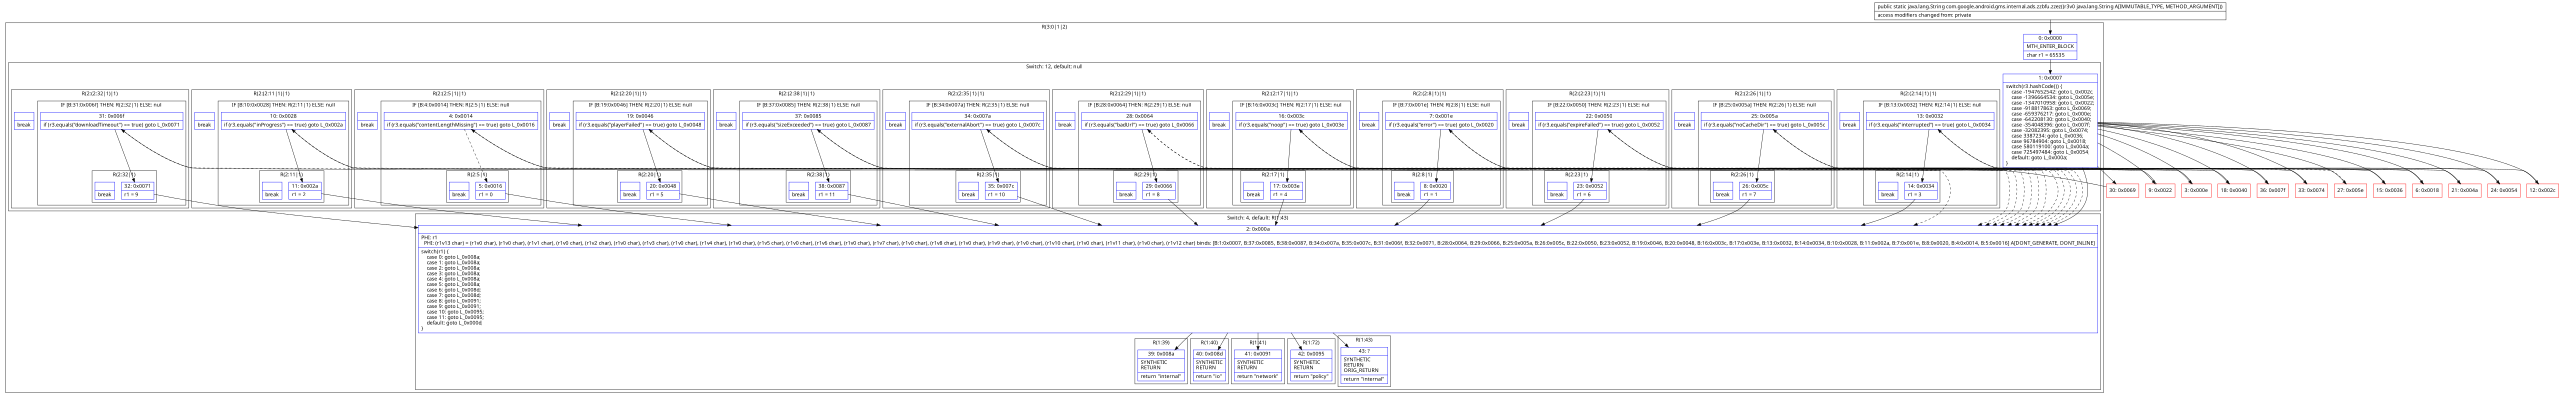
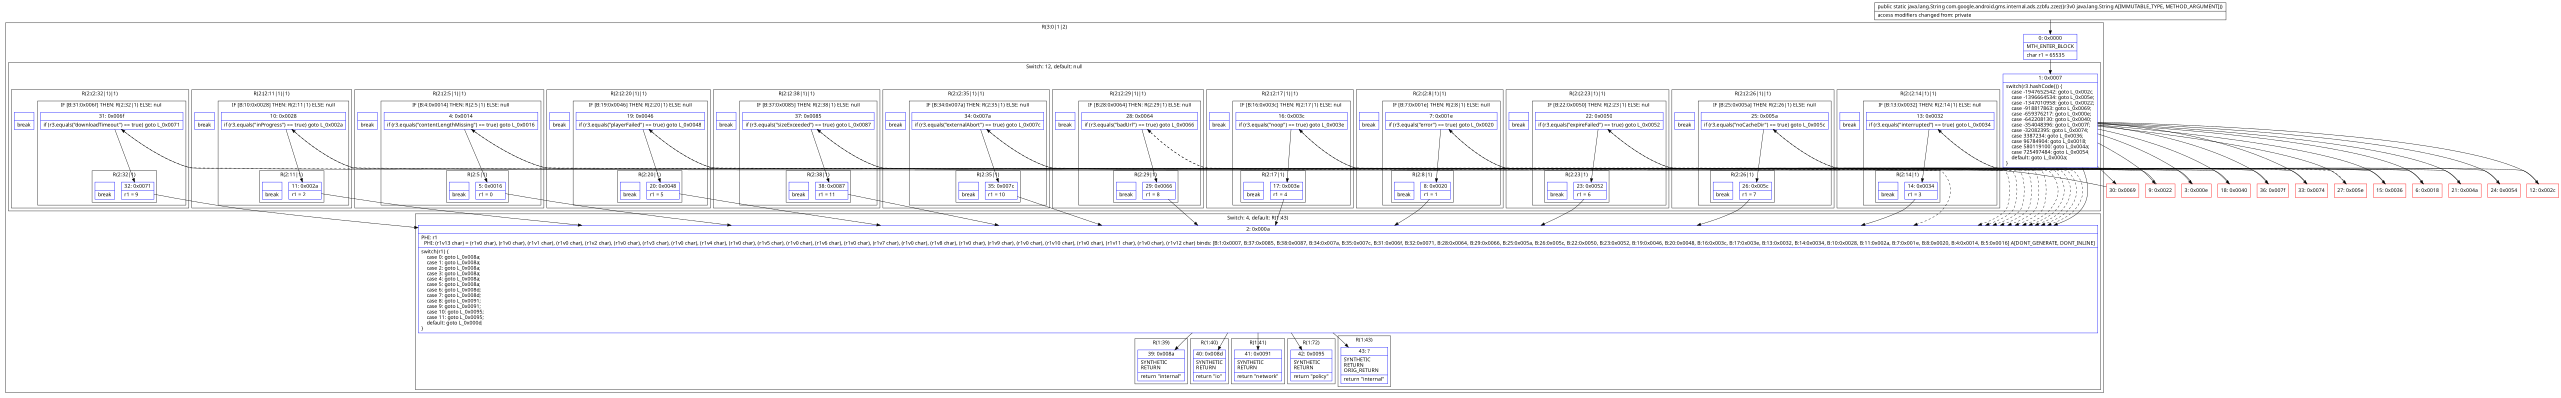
edge "4: 0x0014" -> "5: 0x0016": style dashed -> solid
